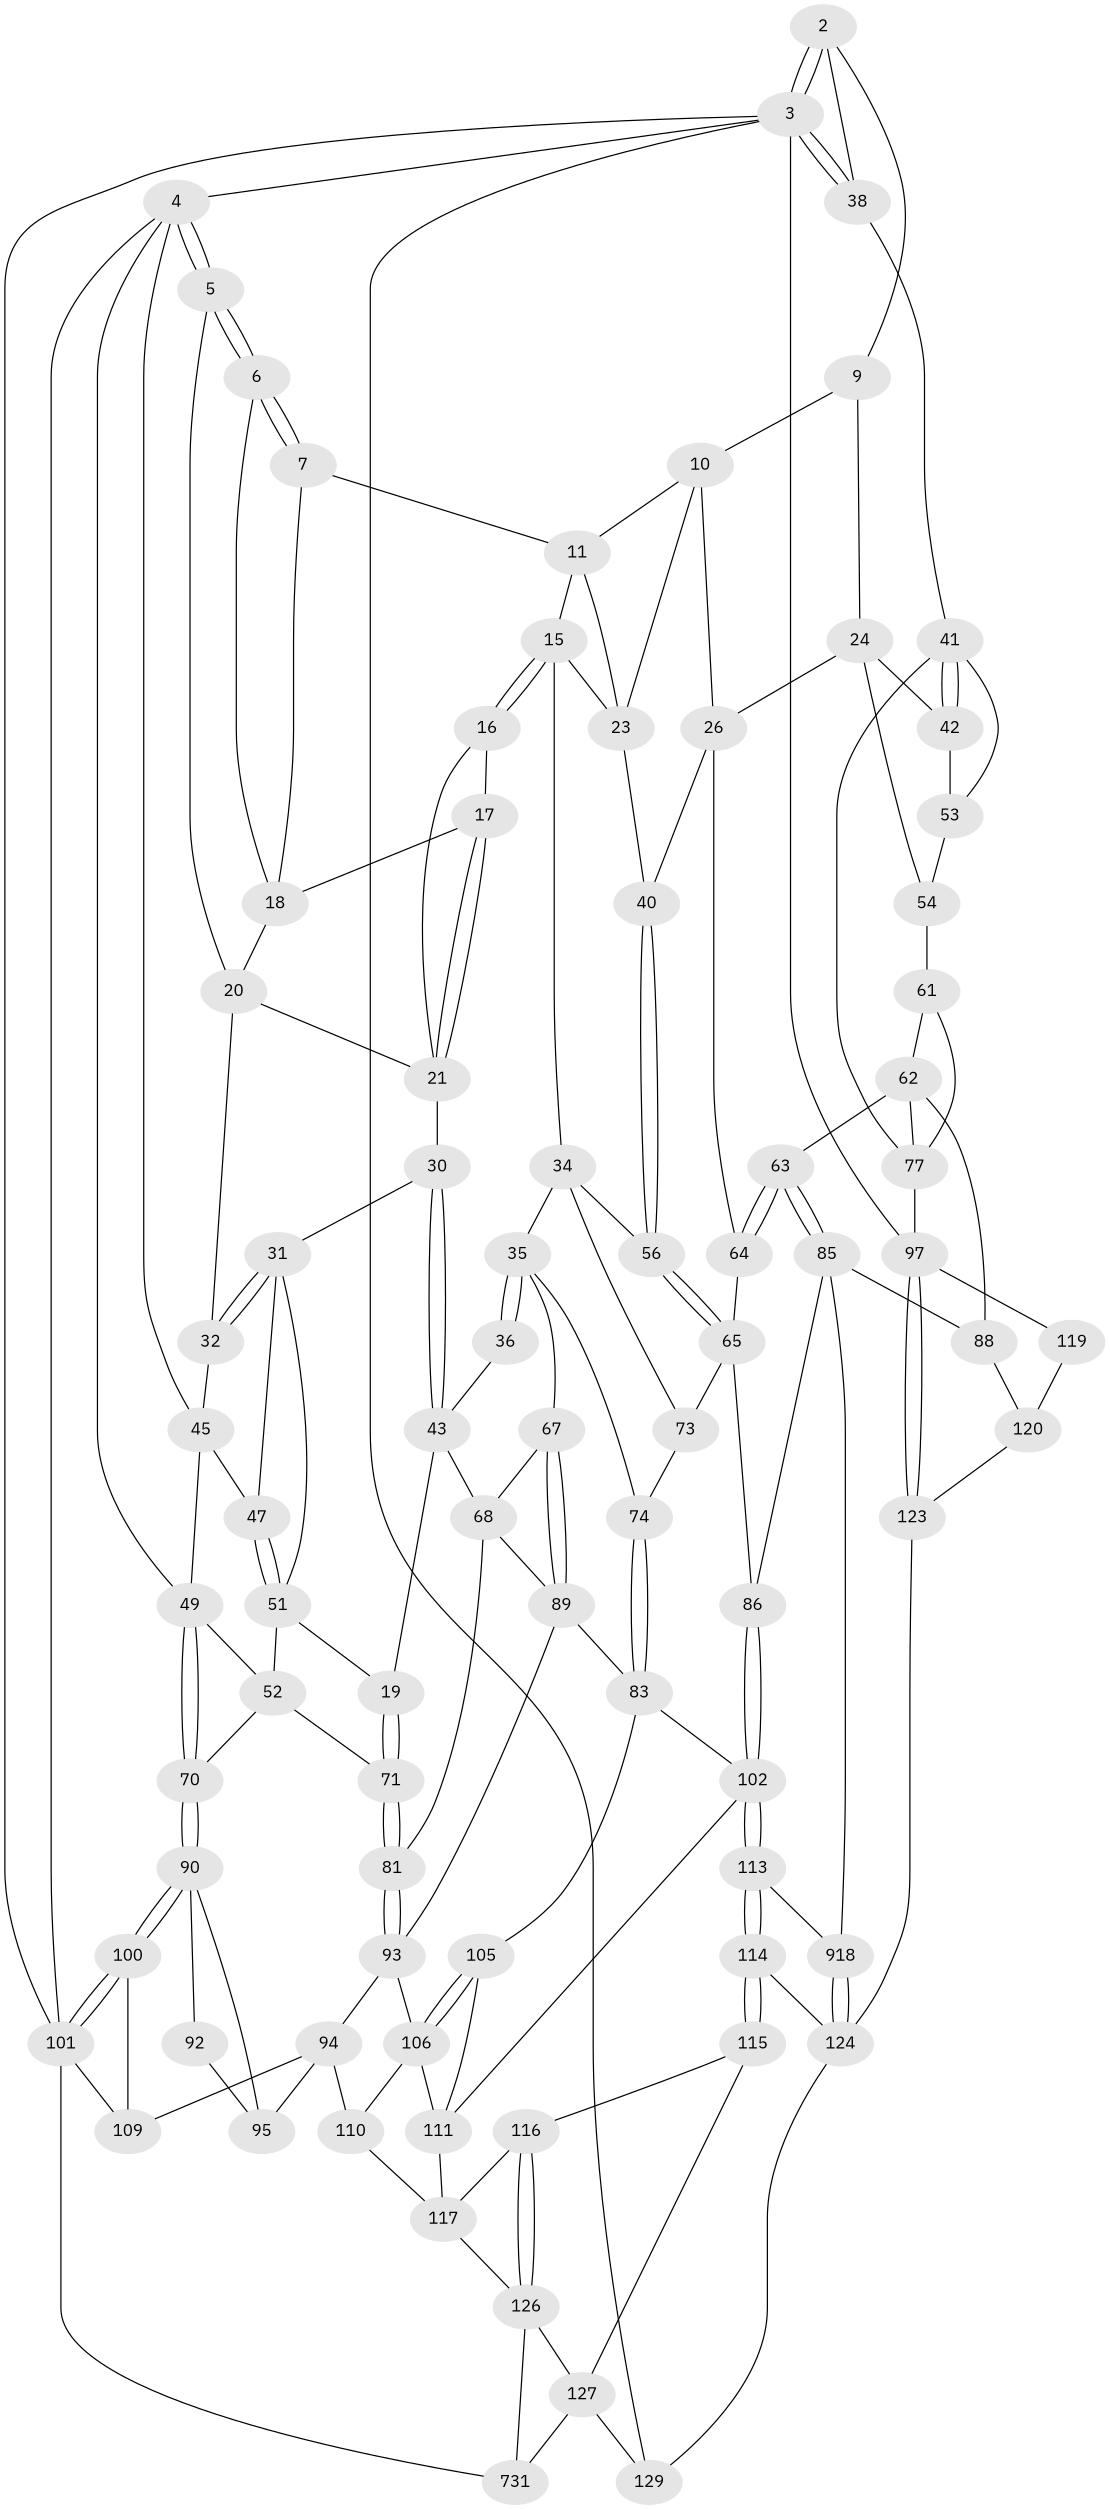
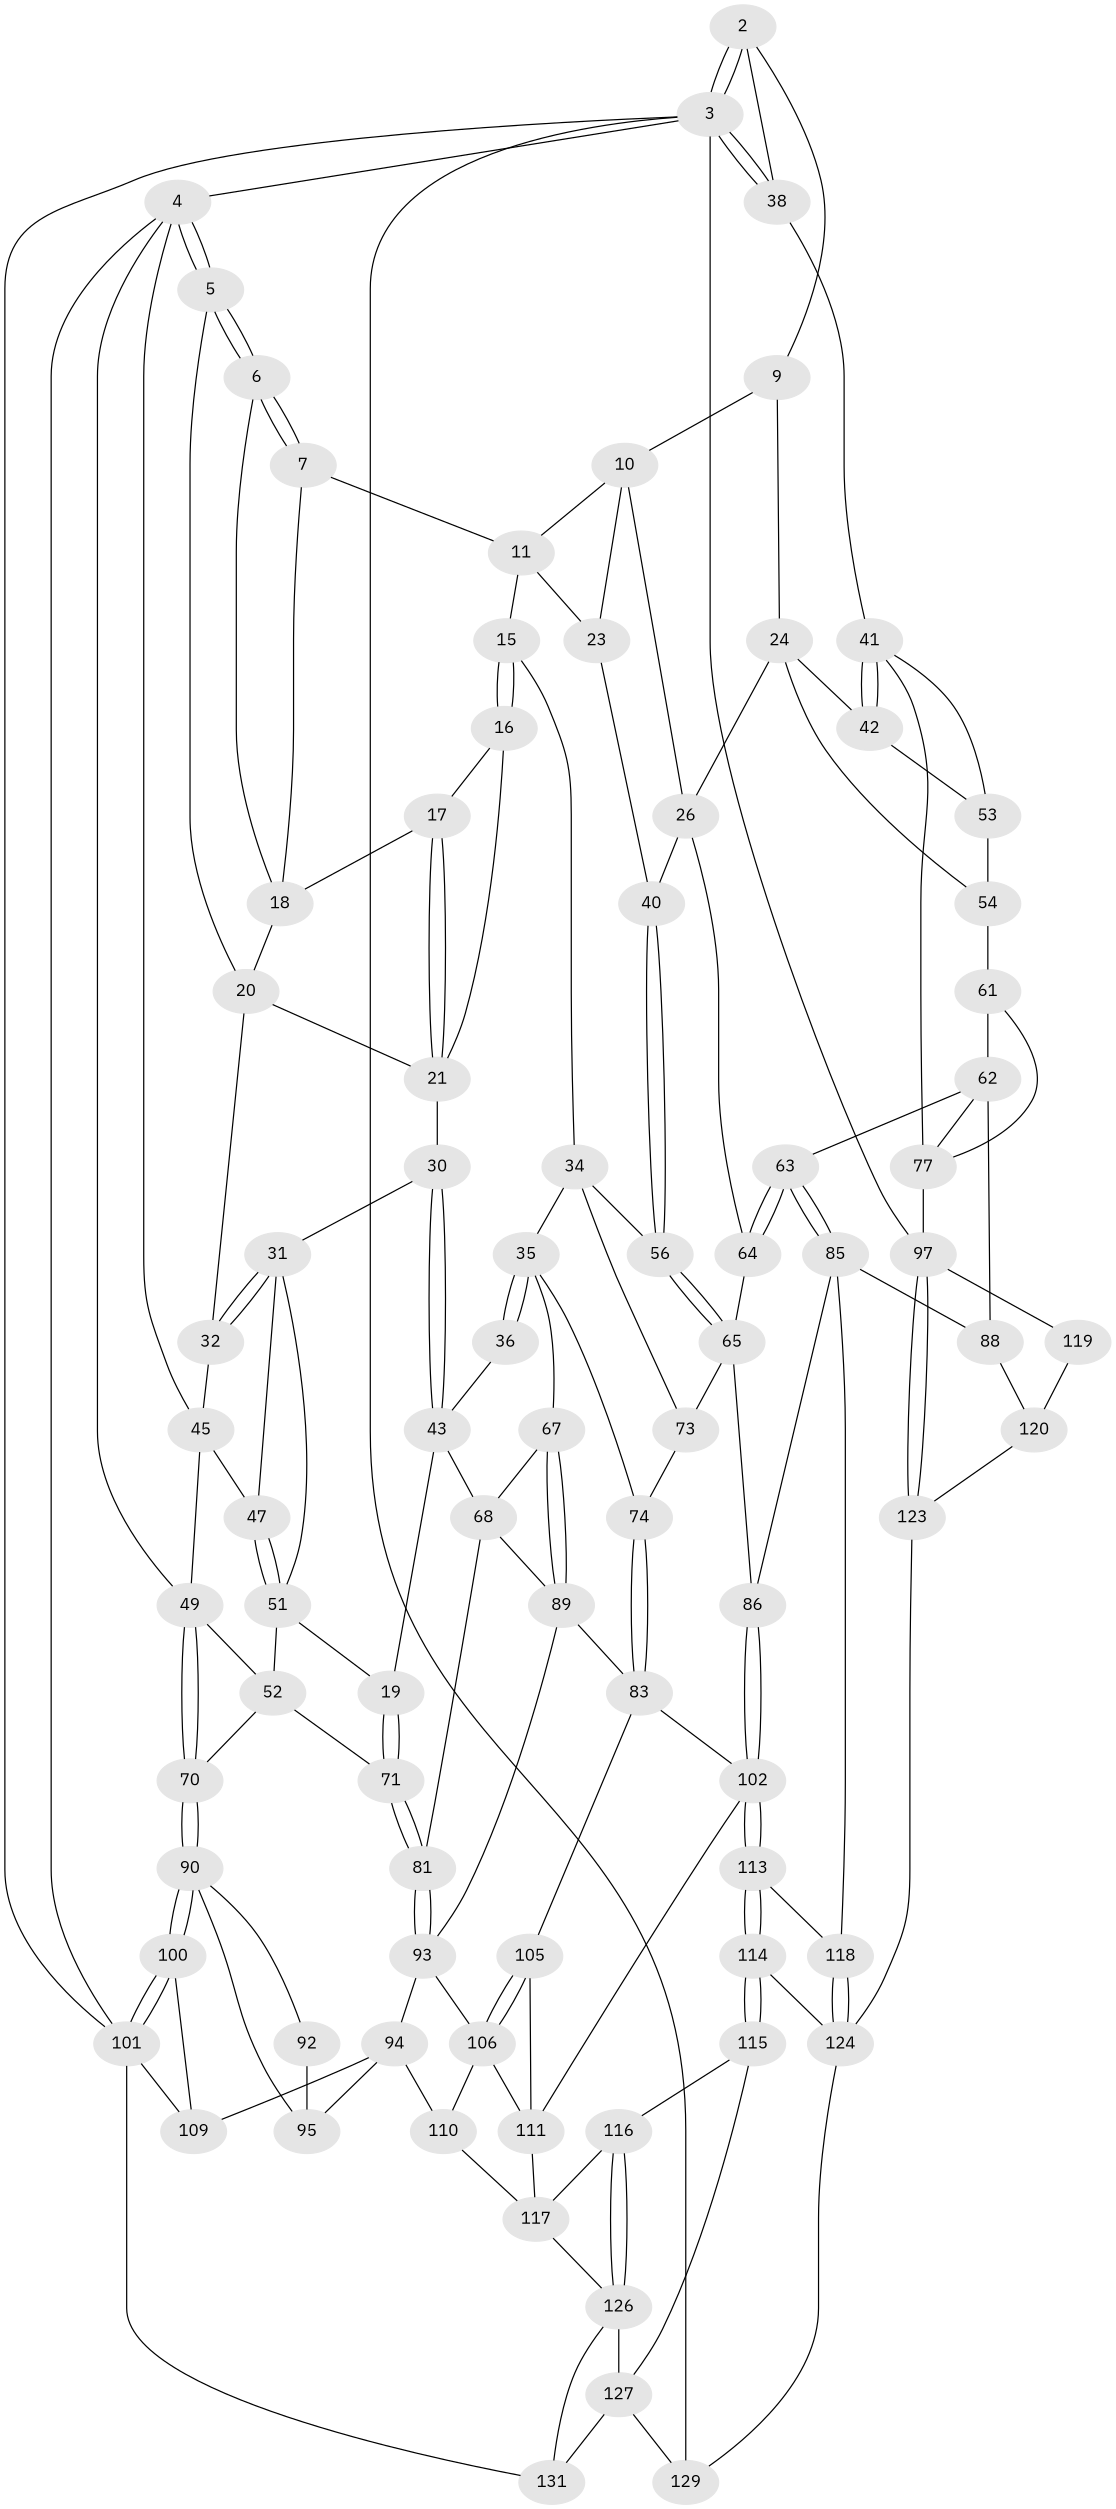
edge "15" -- "23": removed
node "918": label "918" -> "118"
node "731": label "731" -> "131"
